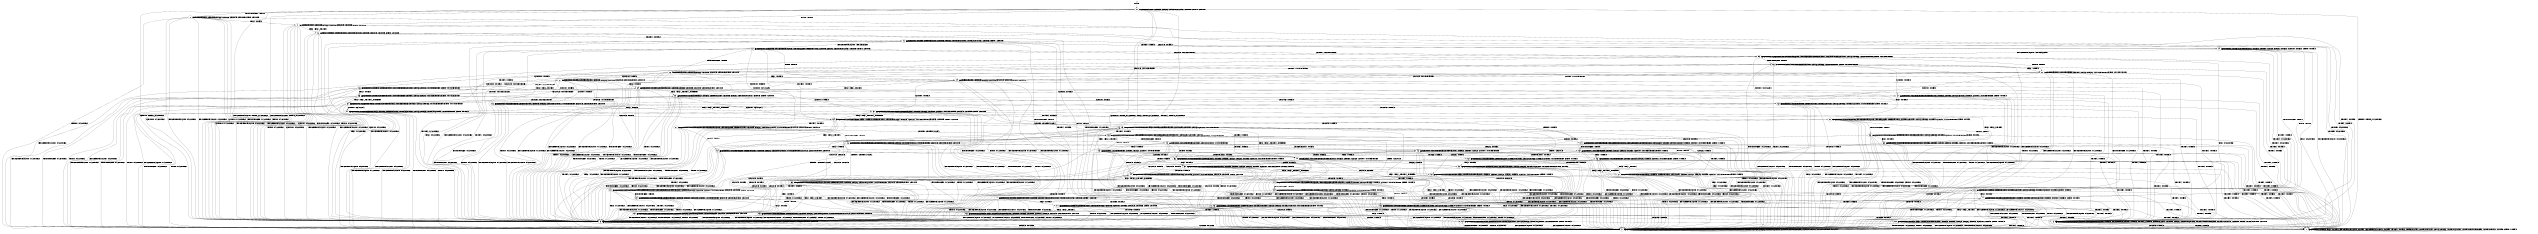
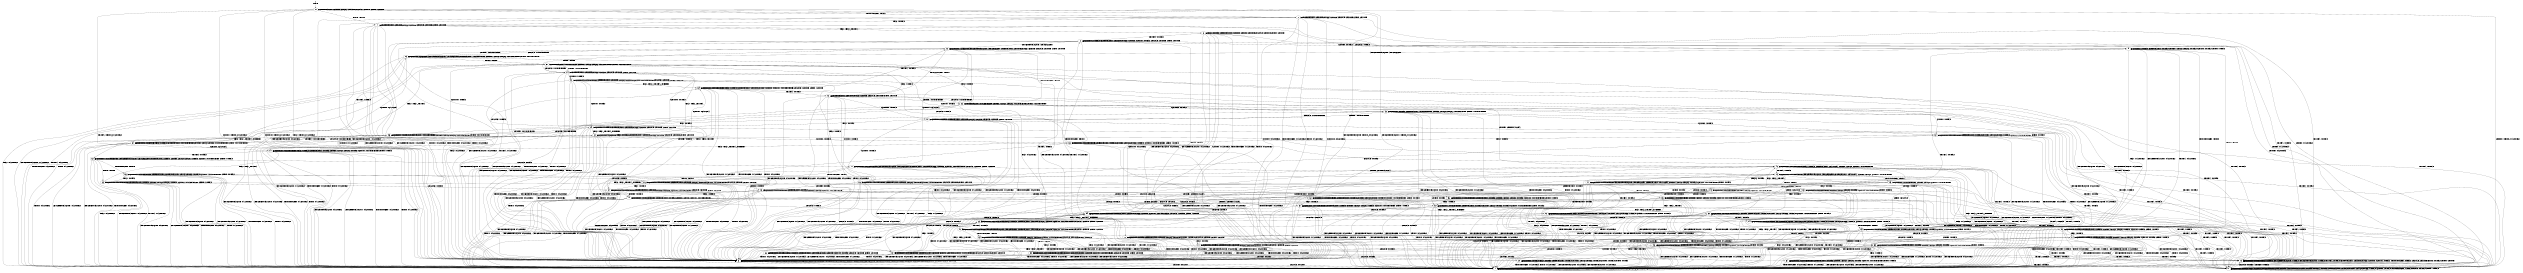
edge "s39" -> "s17": now "s39" -> "s18"
